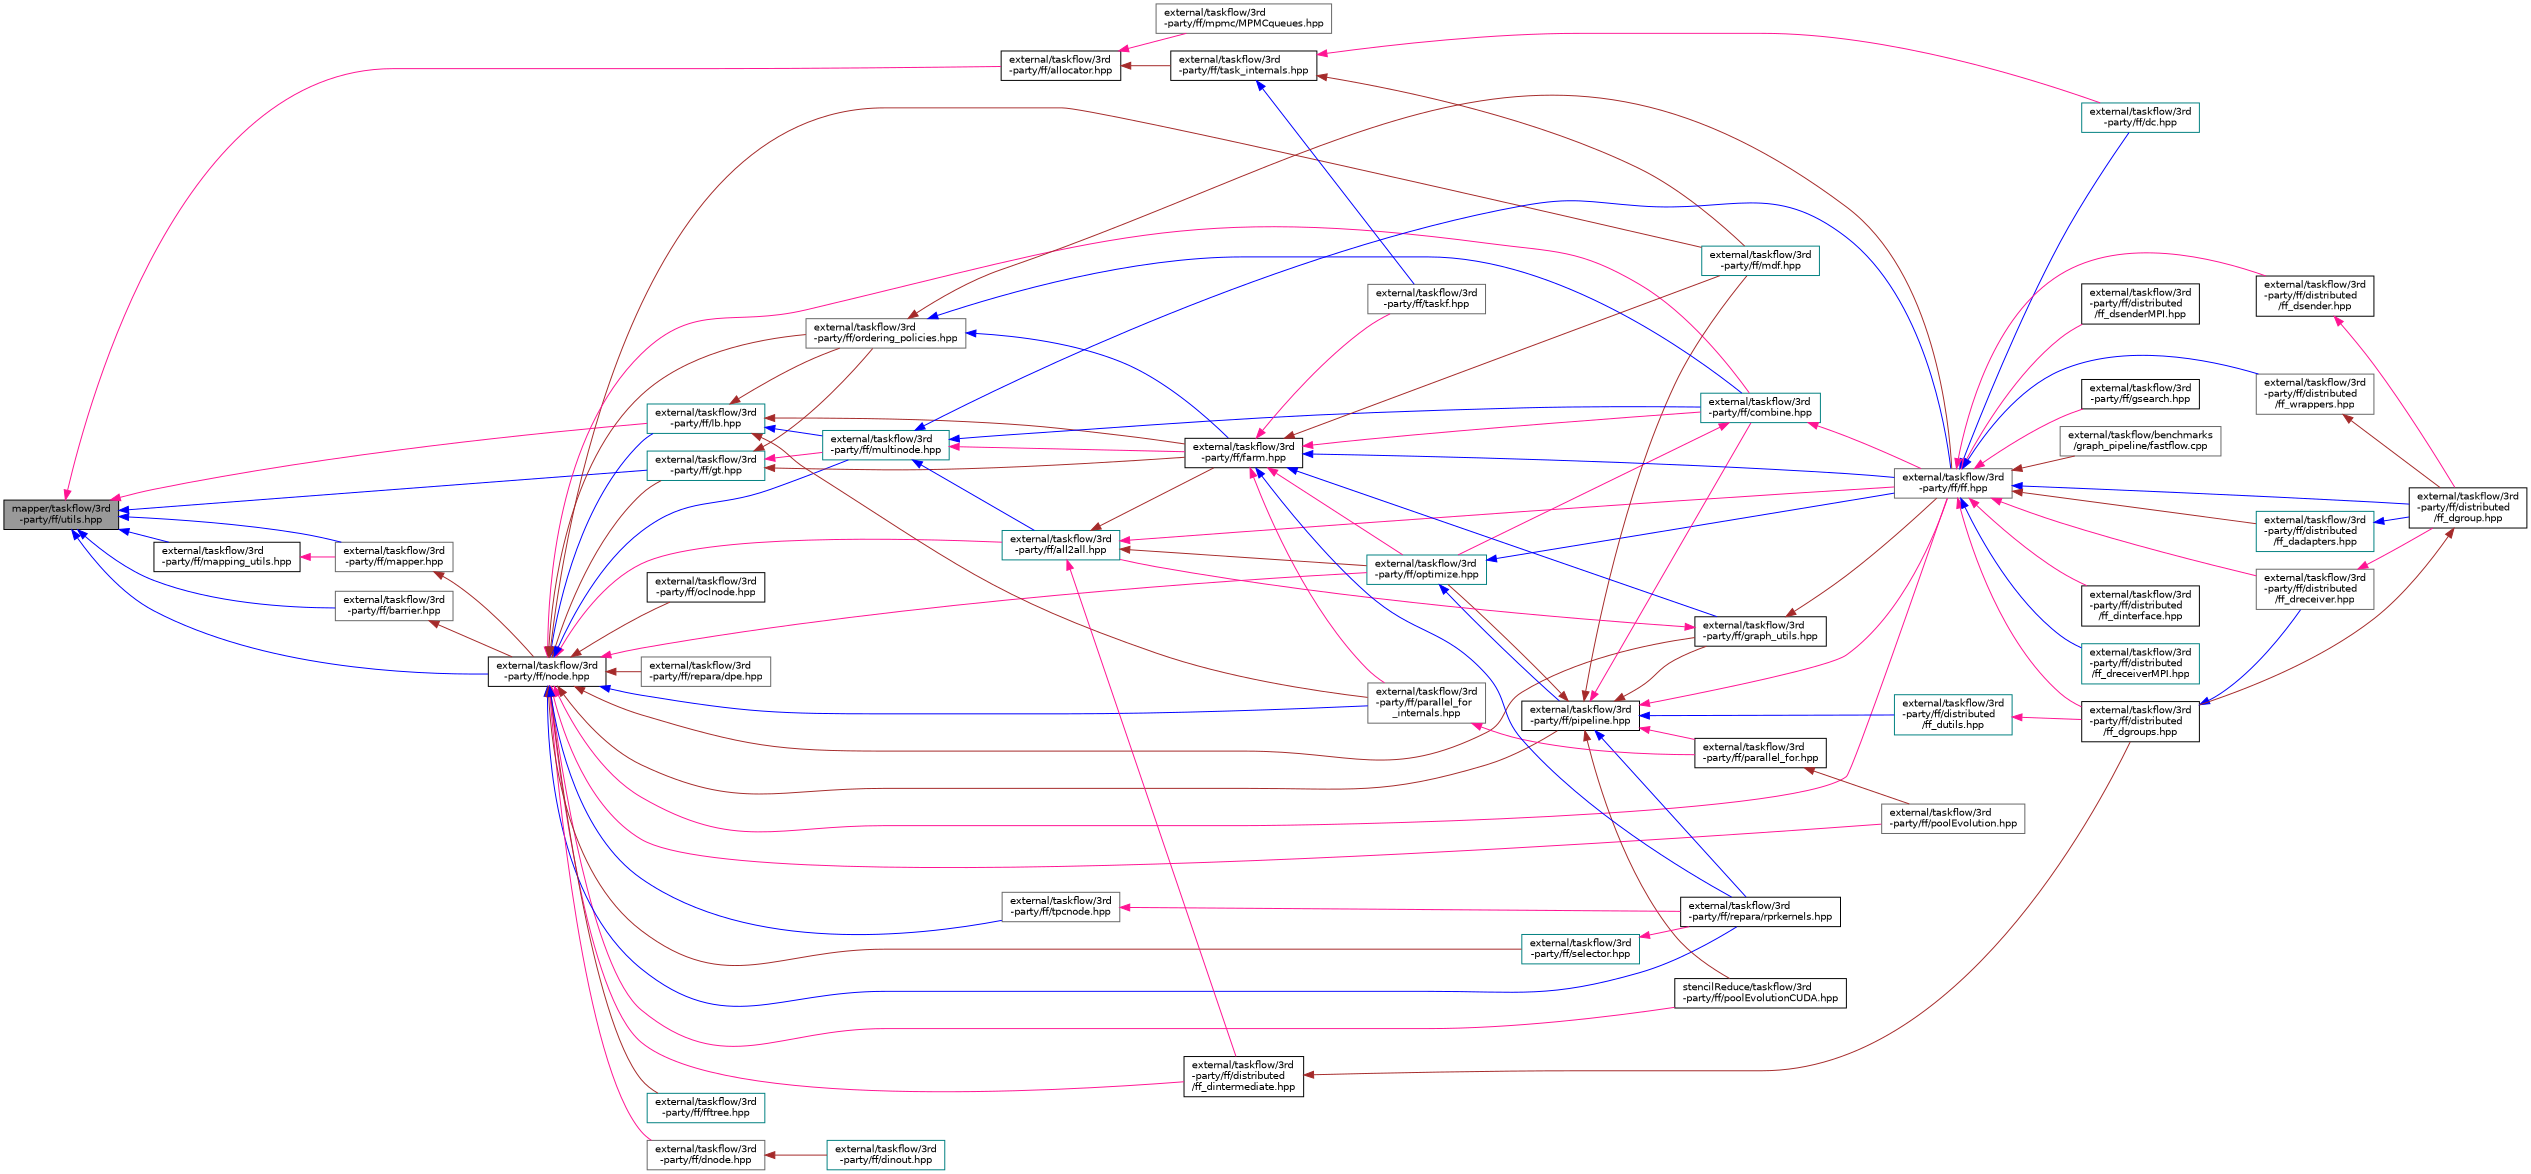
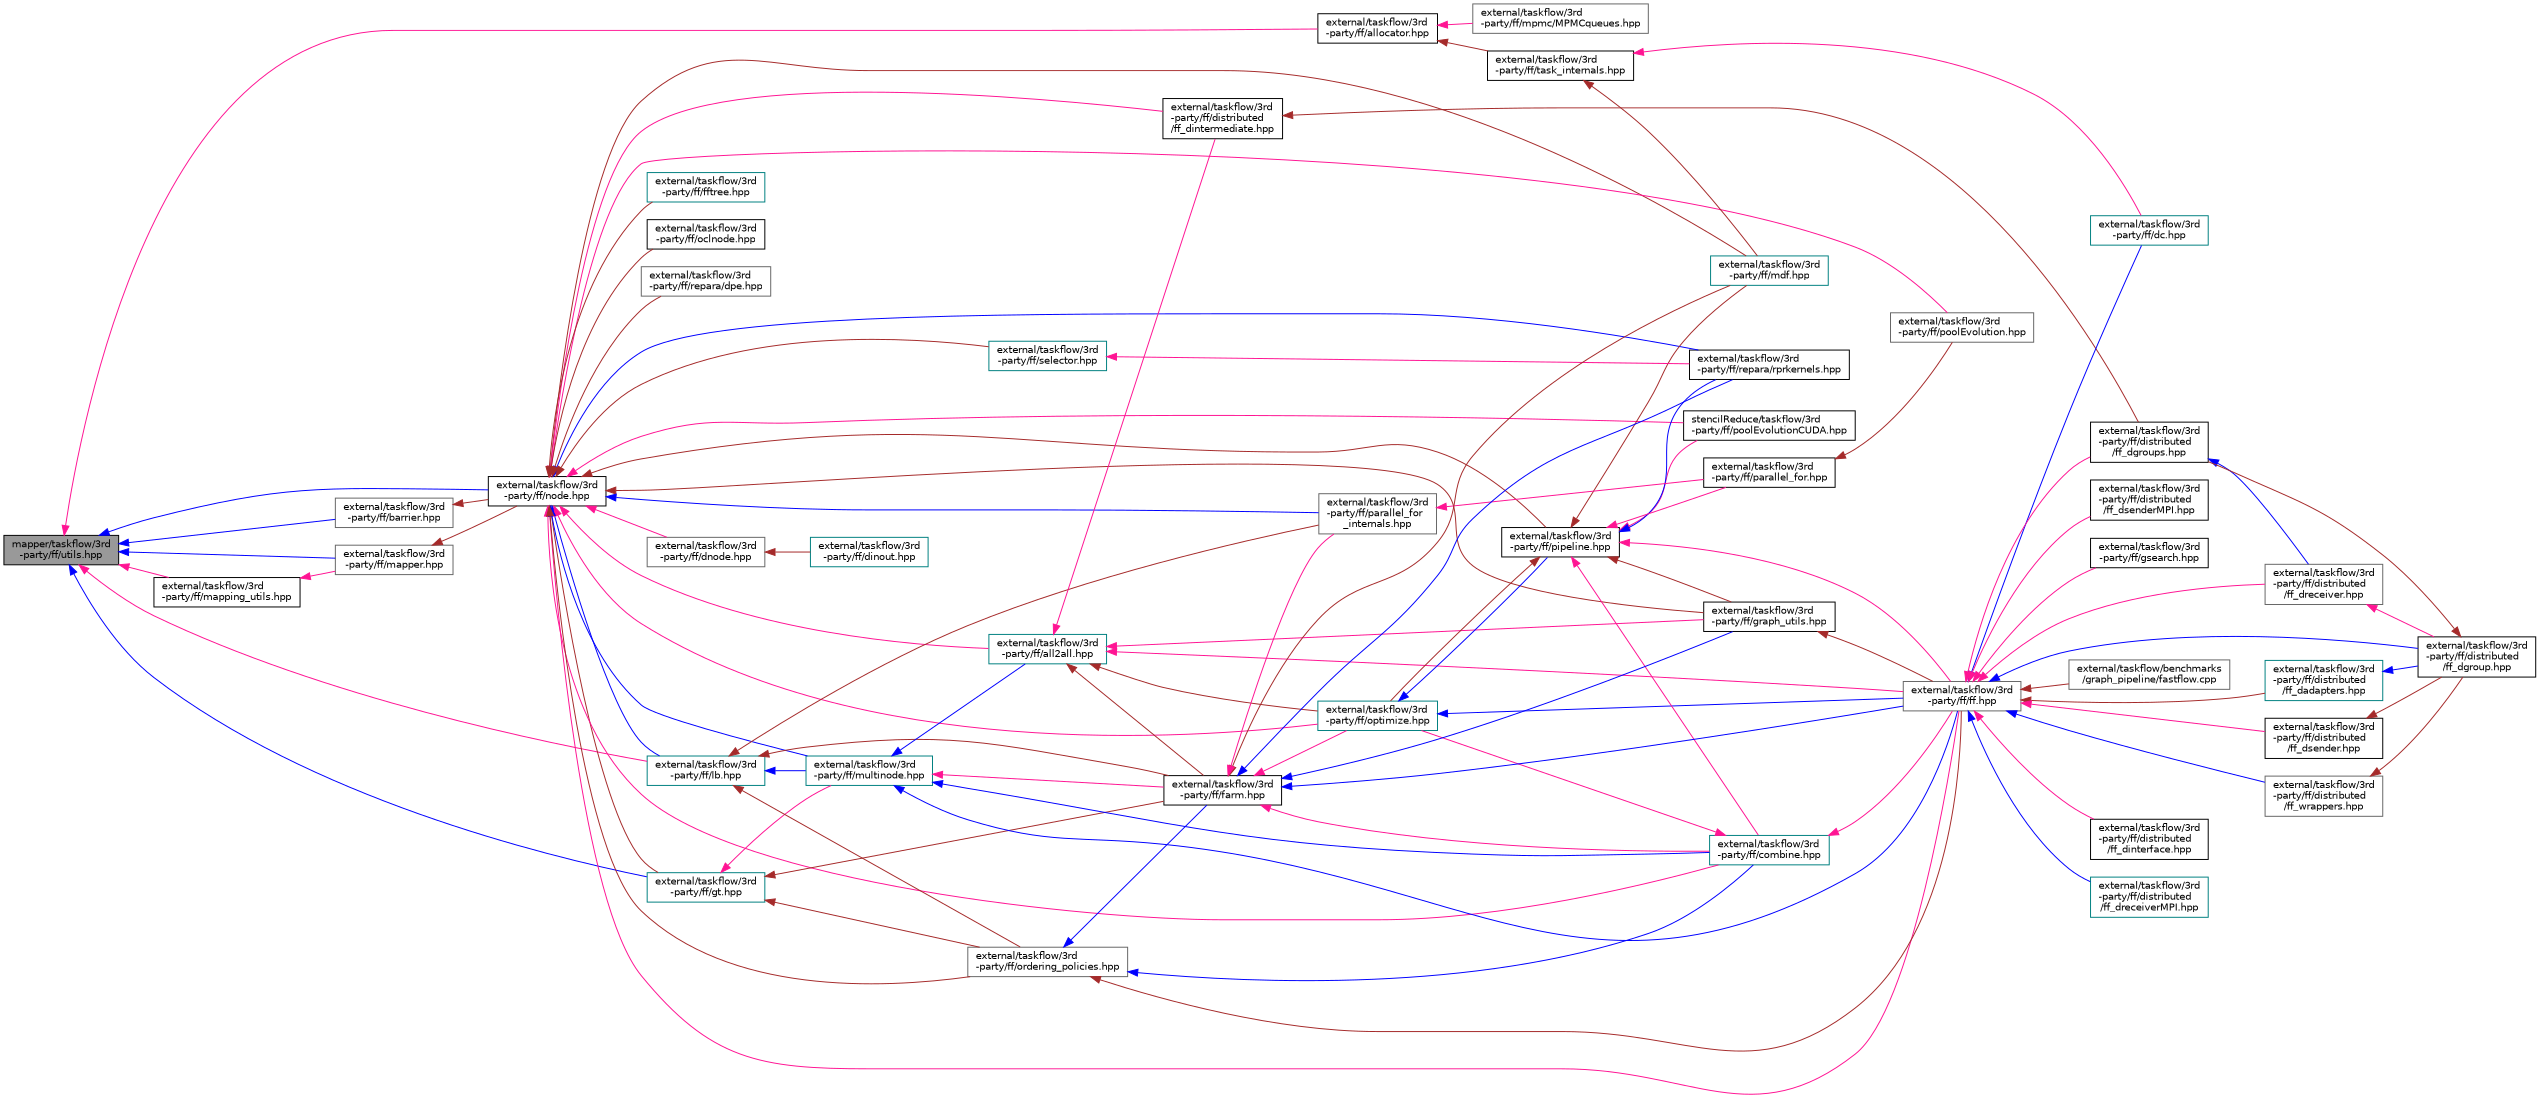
node "external/taskflow/3rd -party/ff/taskf.hpp": removed
edge "external/taskflow/3rd -party/ff/distributed /ff_dgroup.hpp" -> "external/taskflow/3rd -party/ff/distributed /ff_dsender.hpp": color deeppink -> brown
edge "external/taskflow/3rd -party/ff/mapping_utils.hpp" -> "mapper/taskflow/3rd -party/ff/utils.hpp": color blue -> deeppink
edge "external/taskflow/3rd -party/ff/all2all.hpp" -> "external/taskflow/3rd -party/ff/graph_utils.hpp": reversed
node "external/taskflow/3rd -party/ff/distributed /ff_dutils.hpp": removed
edge "stencilReduce/taskflow/3rd -party/ff/poolEvolutionCUDA.hpp" -> "external/taskflow/3rd -party/ff/pipeline.hpp": color brown -> deeppink
node "external/taskflow/3rd -party/ff/tpcnode.hpp": removed
